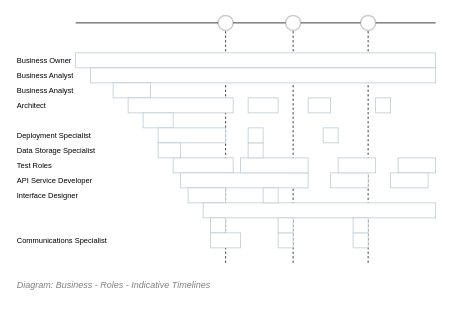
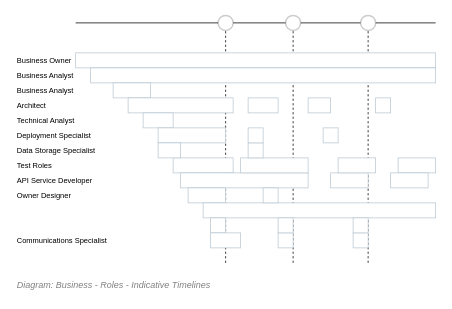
node "Technical Analyst": added
node "Interface Designer": label "Interface Designer" -> "Owner Designer"
